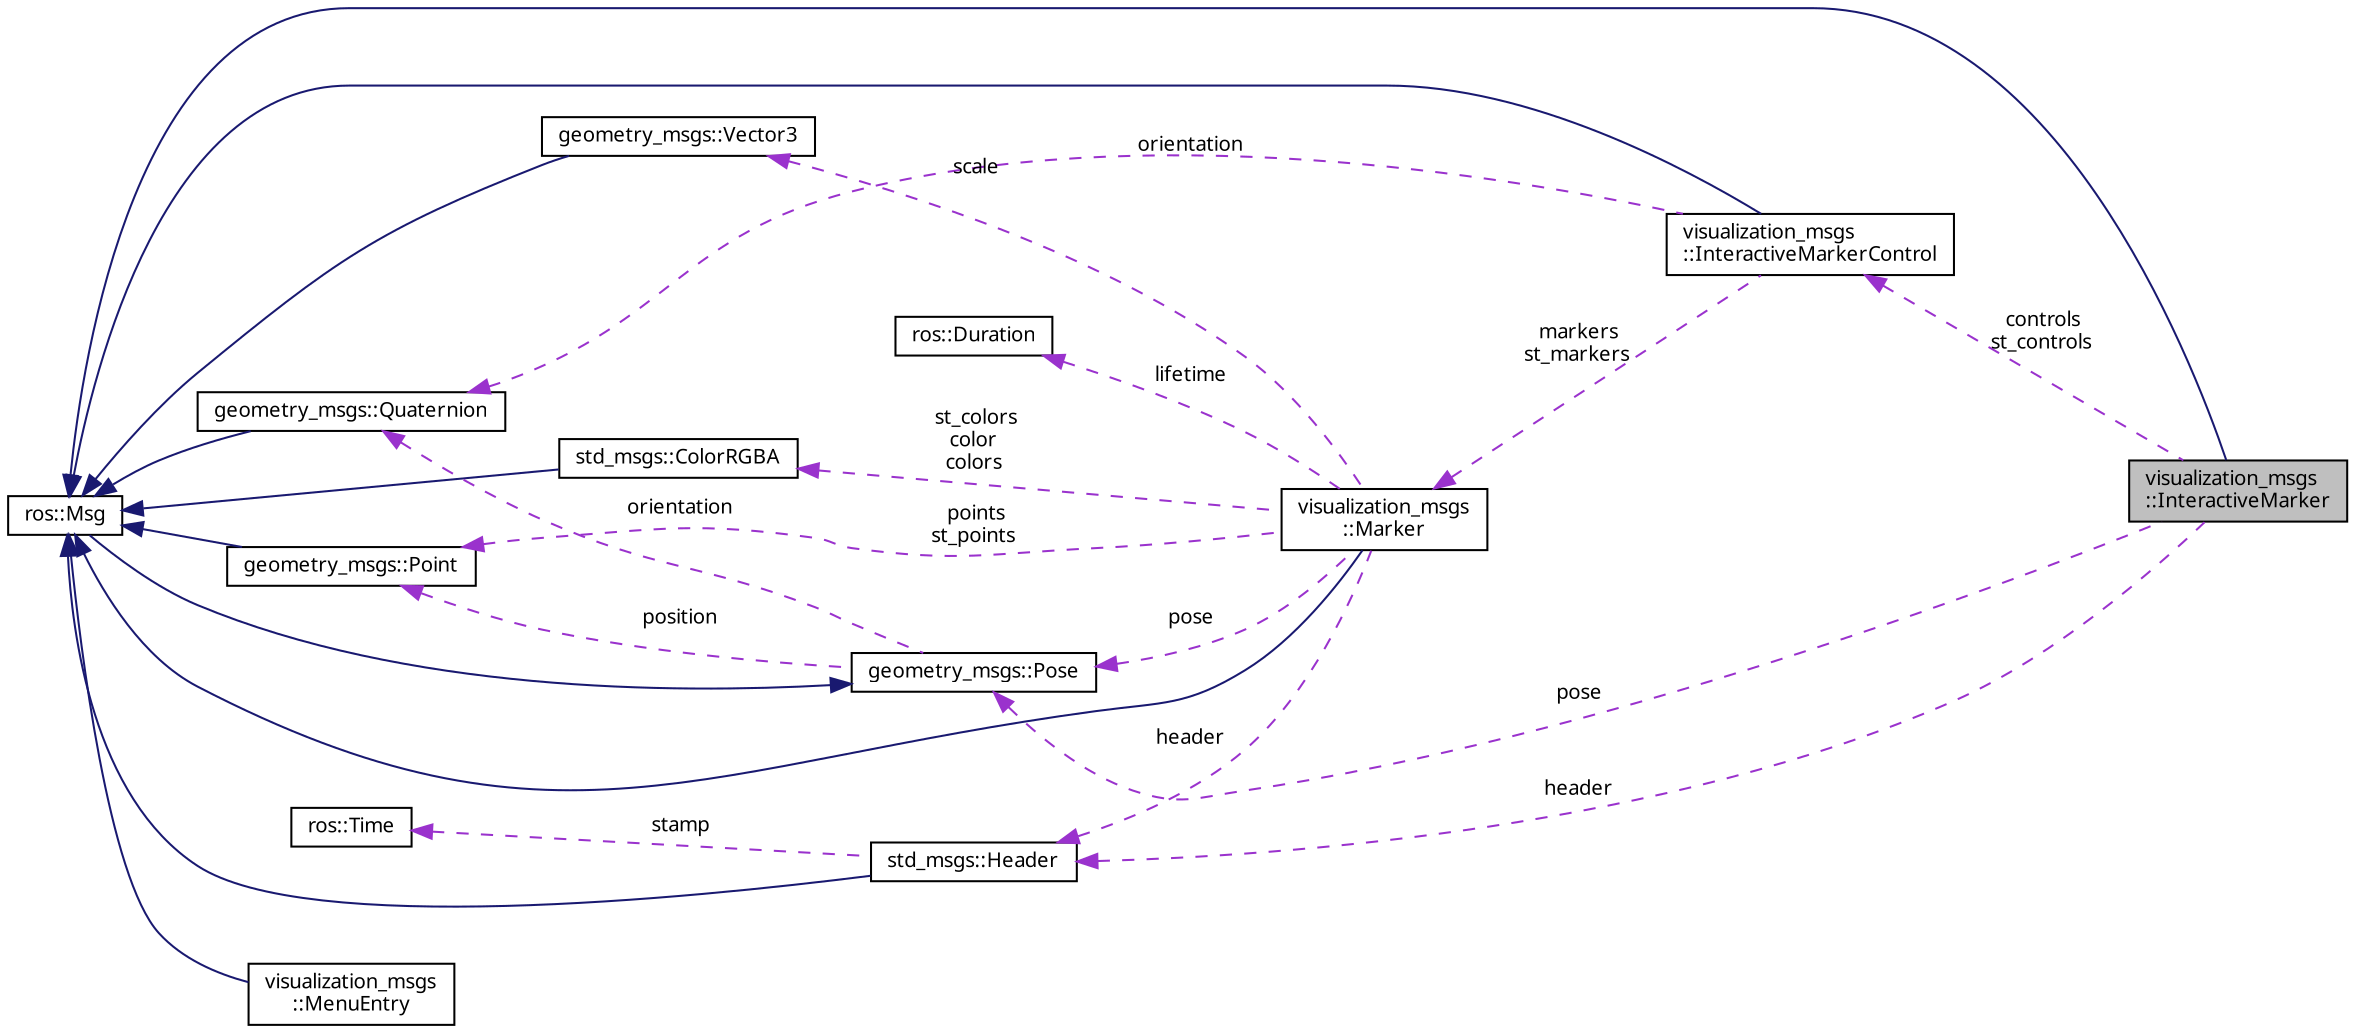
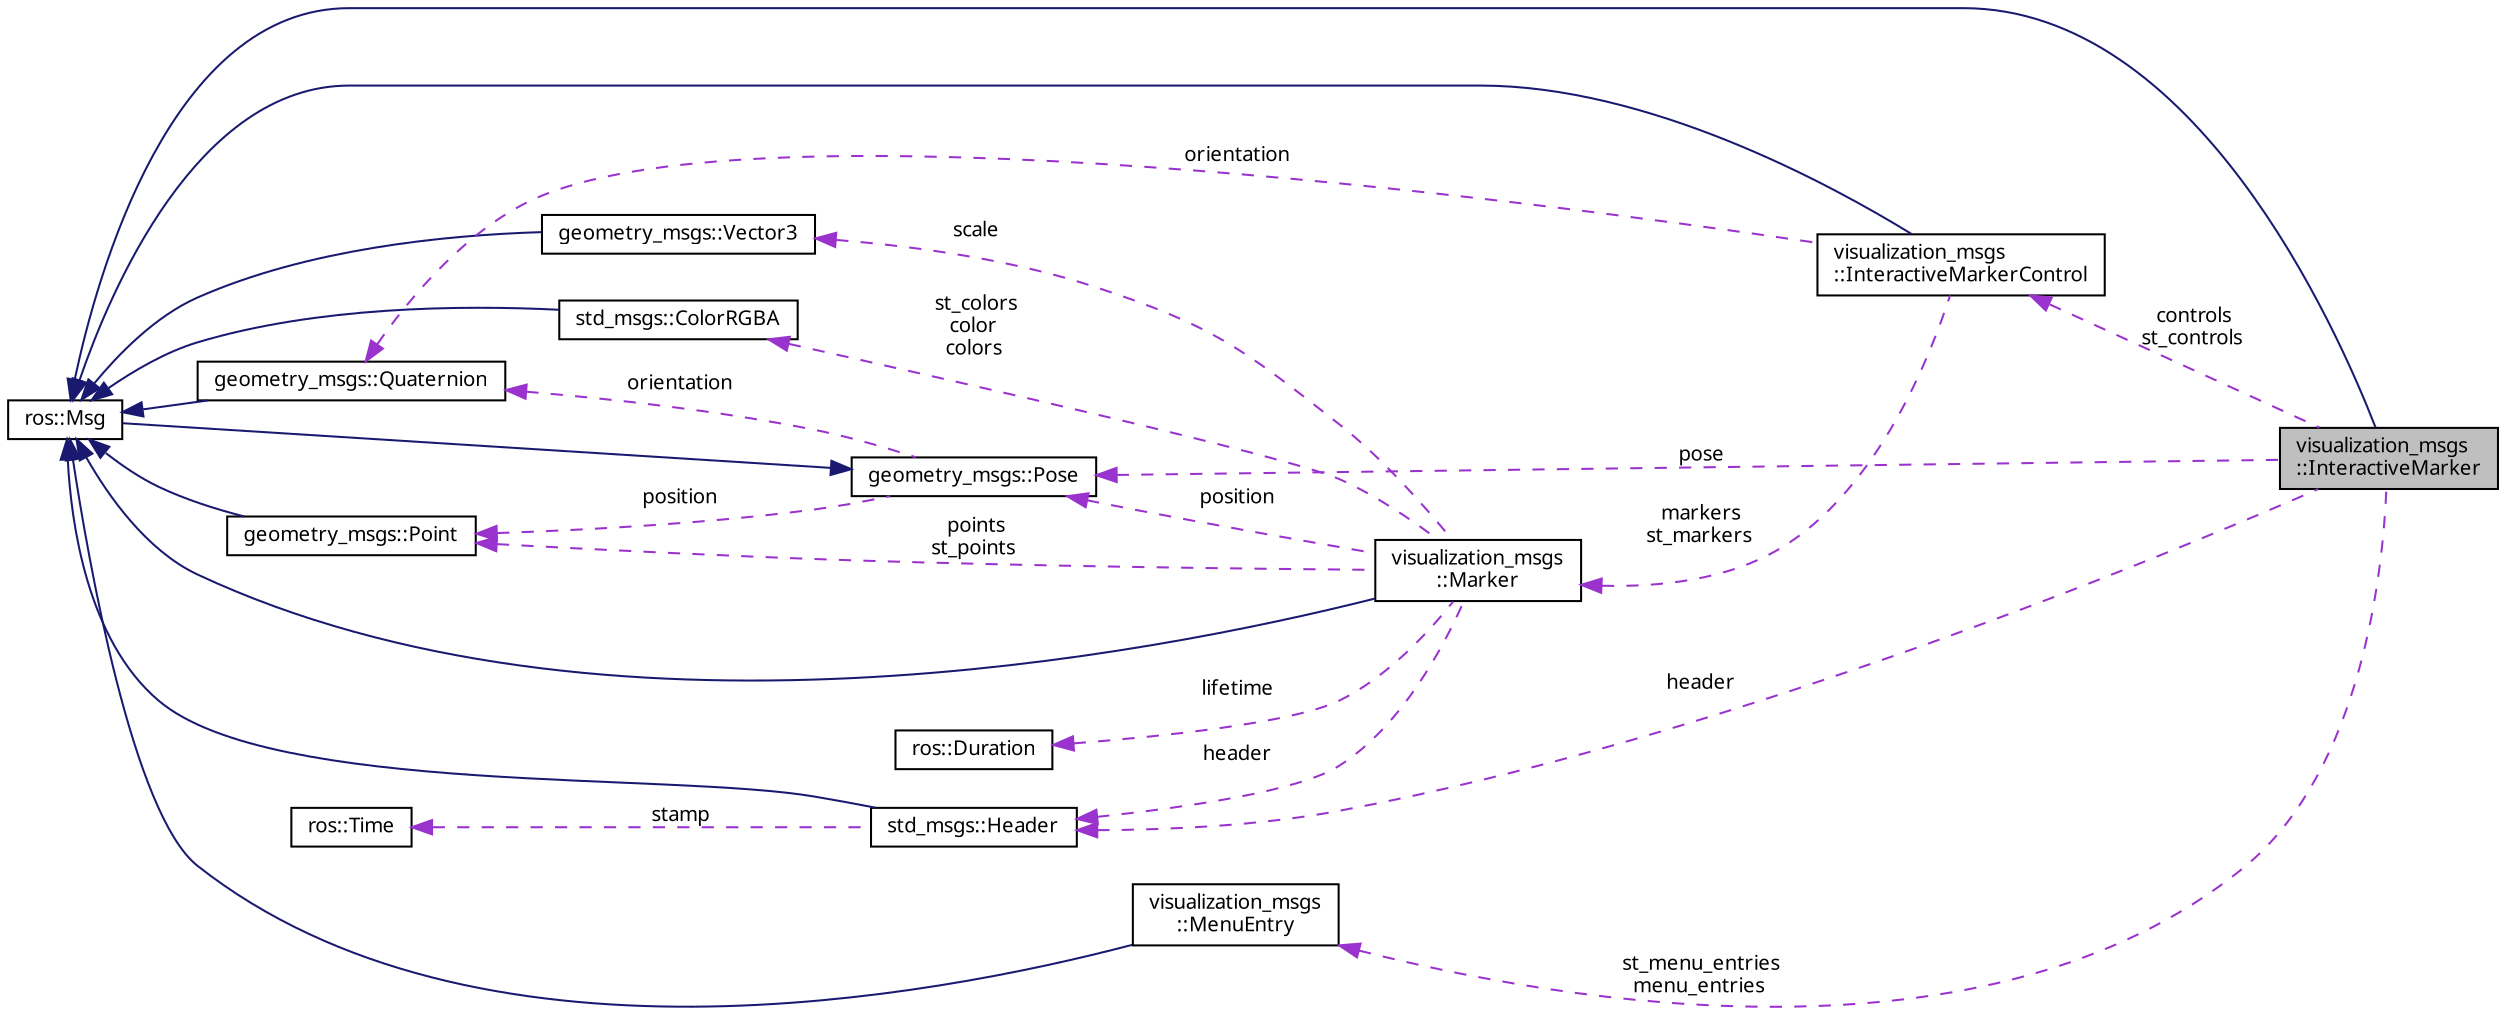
edge "visualization_msgs ::Marker" -> "geometry_msgs::Pose": label " pose" -> " position"
edge "visualization_msgs ::InteractiveMarker" -> "visualization_msgs ::MenuEntry": added, label "st_menu_entries menu_entries"
